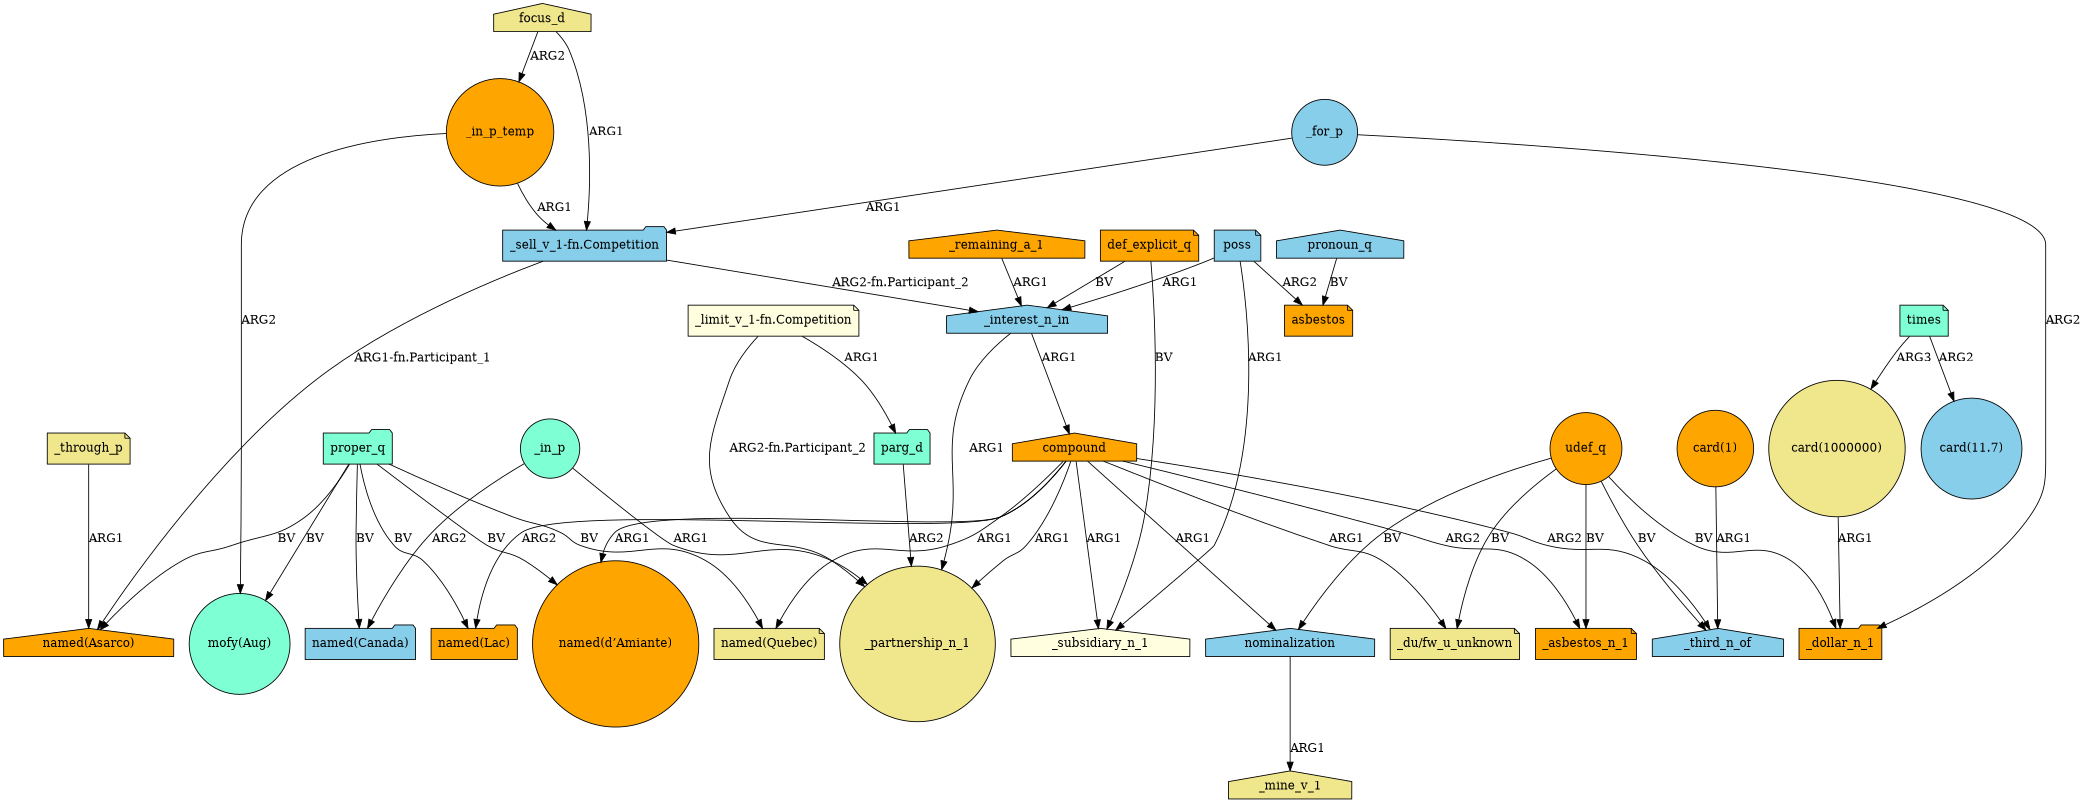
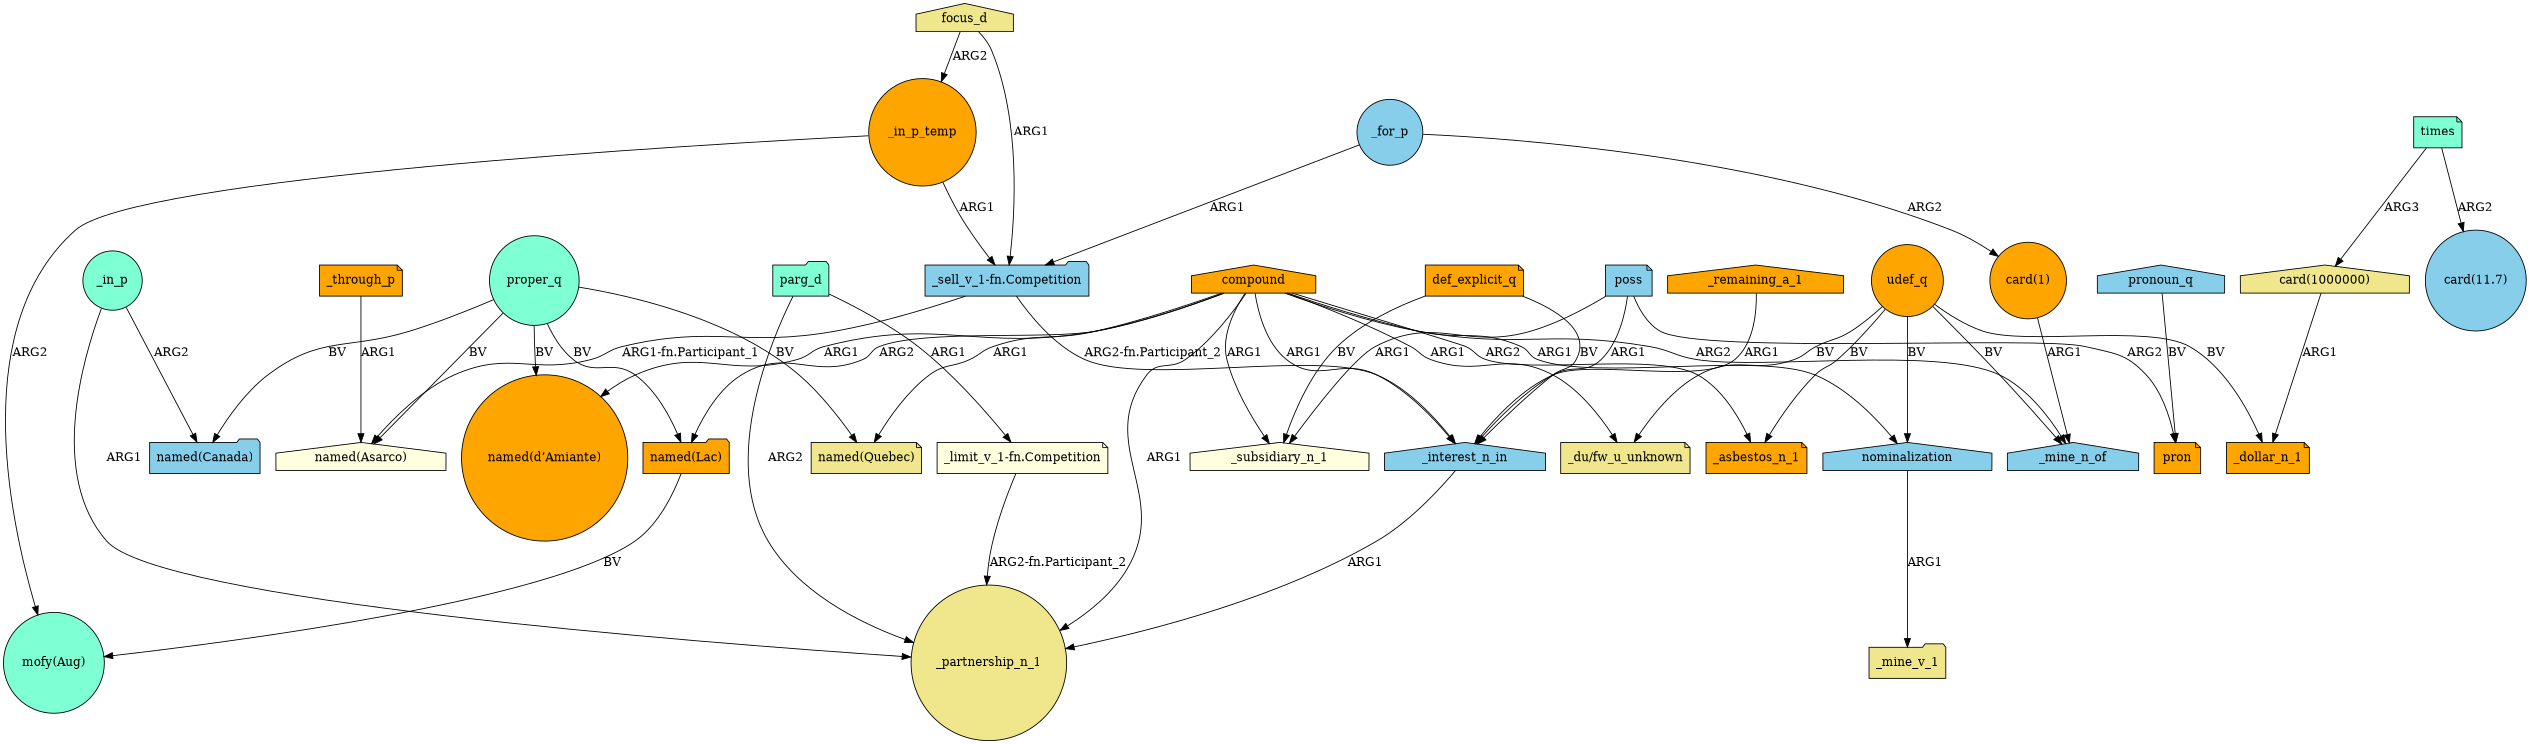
edge "_for_p" -> "_dollar_n_1": now "_for_p" -> "card(1)"
node "asbestos": label "asbestos" -> "pron"
edge "_limit_v_1-fn.Competition" -> "parg_d": reversed
edge "_interest_n_in" -> "compound": reversed
node "_through_p": fillcolor khaki -> orange
node "proper_q": shape folder -> circle
node "card(1000000)": shape circle -> house
edge "proper_q" -> "mofy(Aug)": now "named(Lac)" -> "mofy(Aug)"
node "named(Asarco)": fillcolor orange -> lightyellow
node "_third_n_of": label "_third_n_of" -> "_mine_n_of"
node "_dollar_n_1": shape folder -> note
node "_mine_v_1": shape house -> folder
